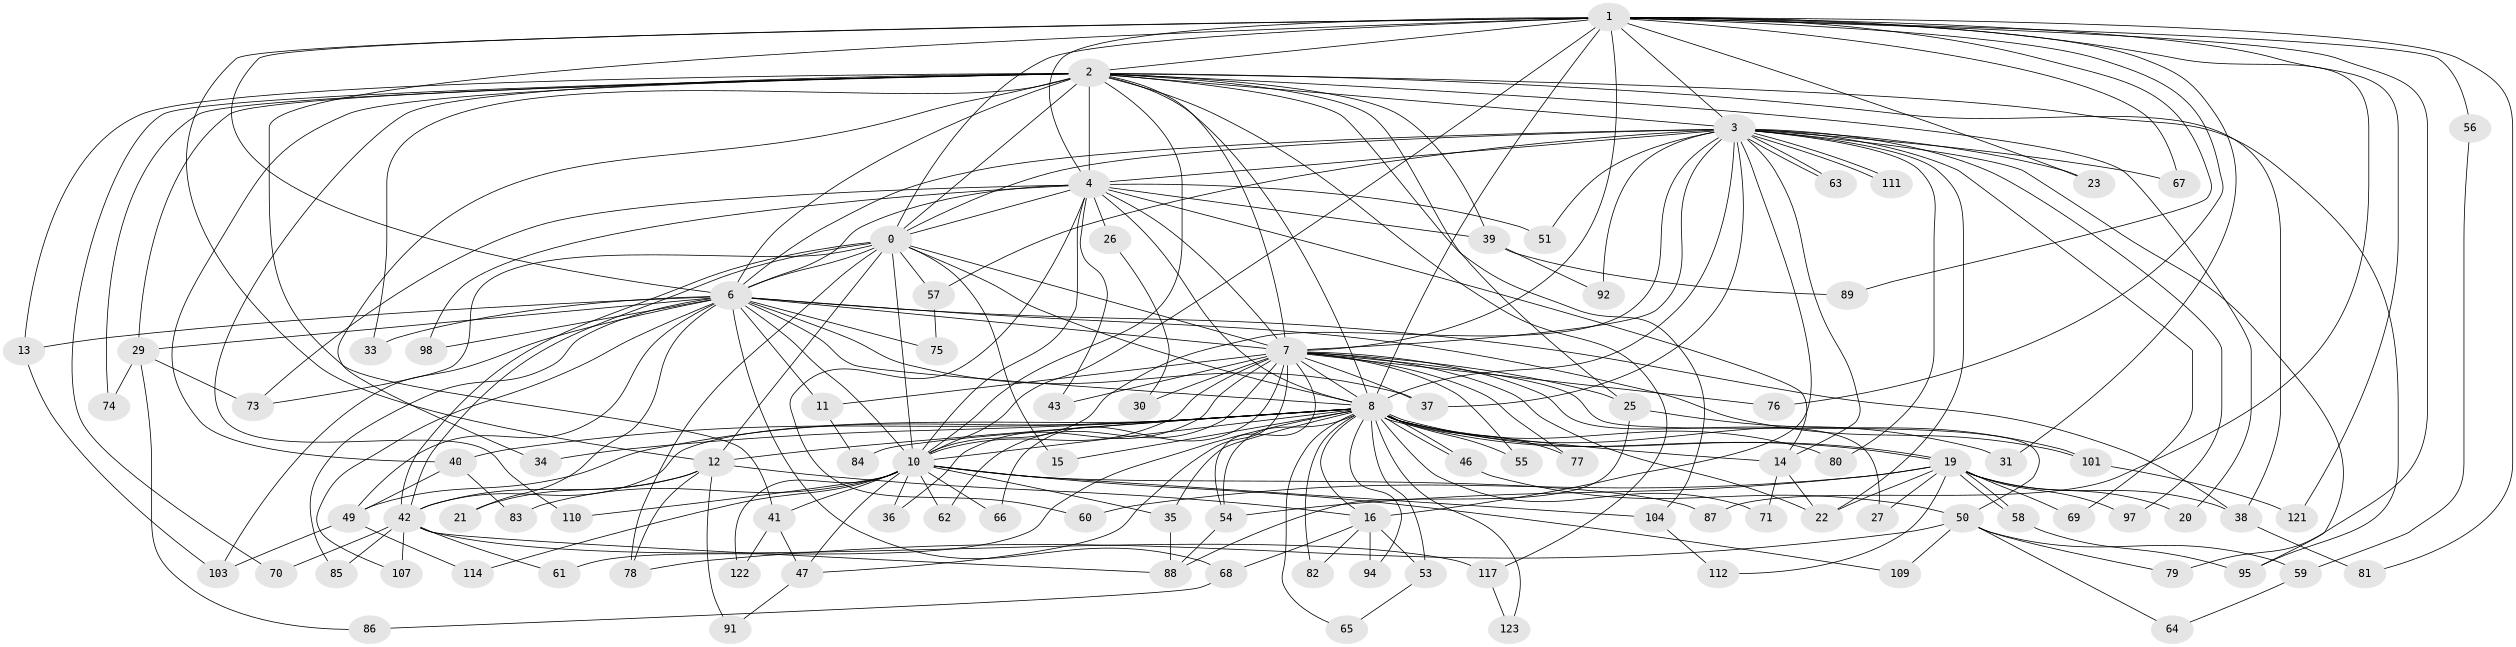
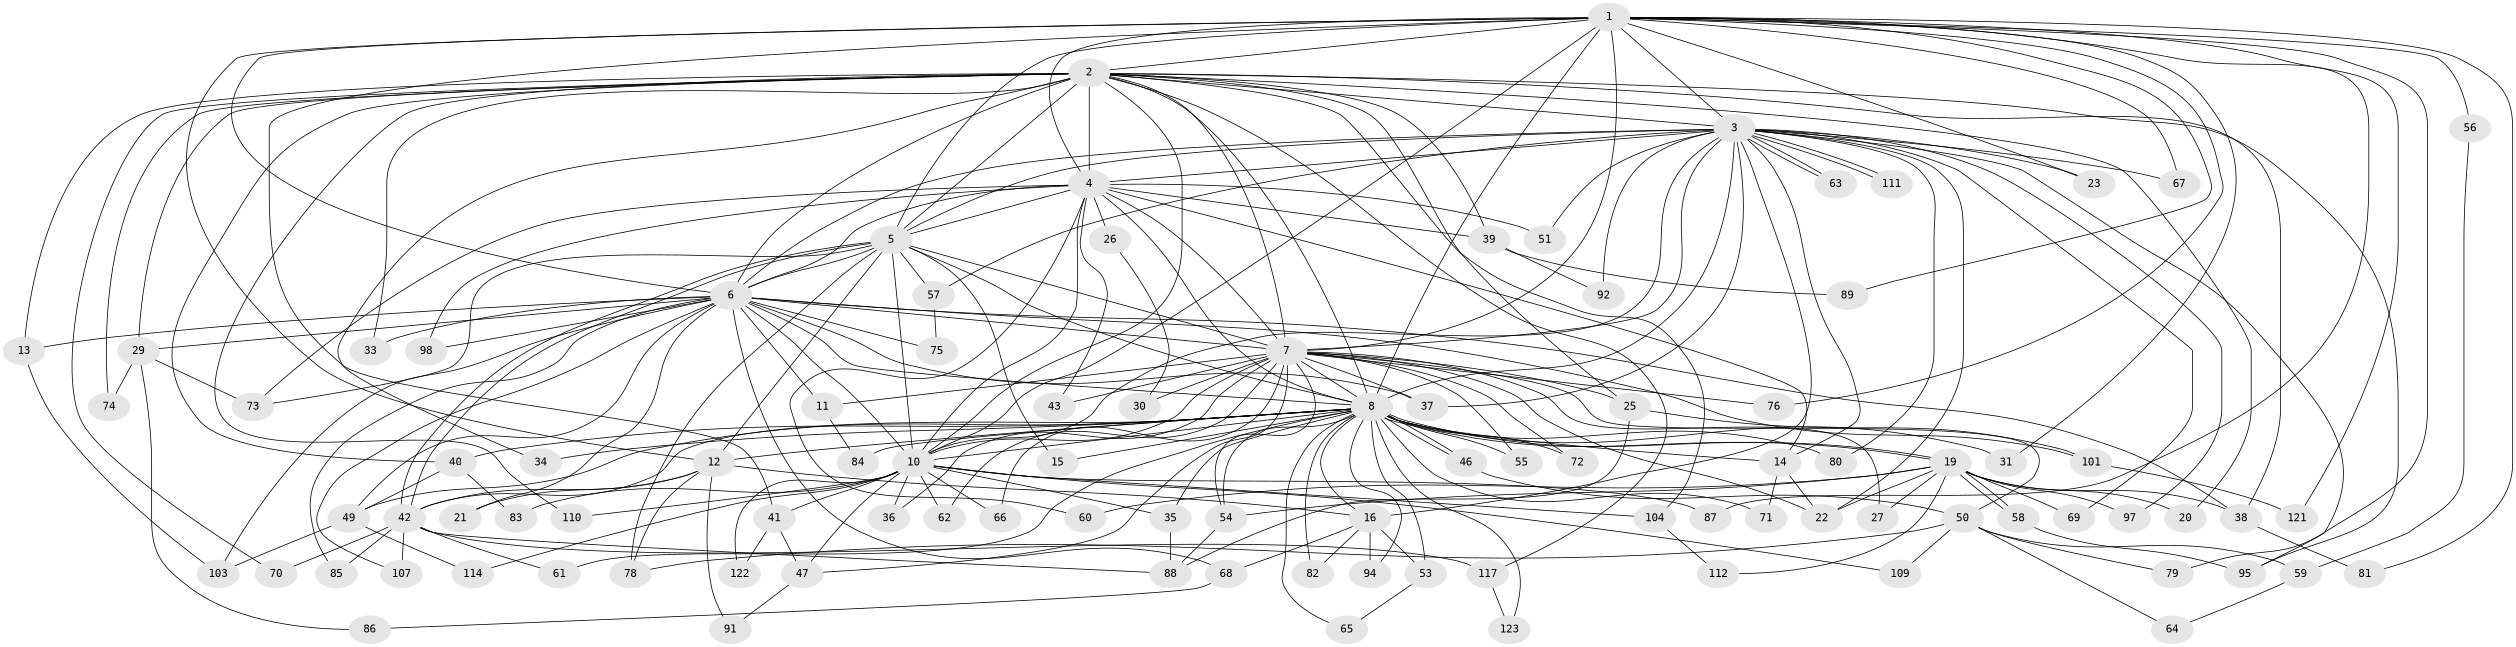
node "0": label "0" -> "5"
node "77": label "77" -> "72"
